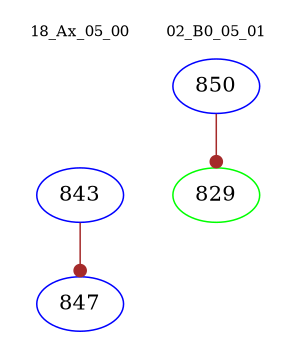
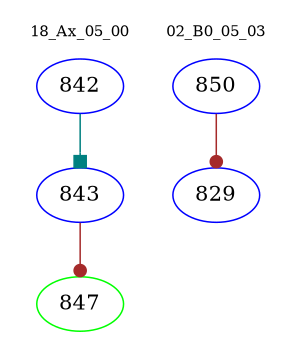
cluster "02_B0_05_01": label "02_B0_05_01" -> "02_B0_05_03"
node "842": added
node "829": color green -> blue
node "847": color blue -> green
